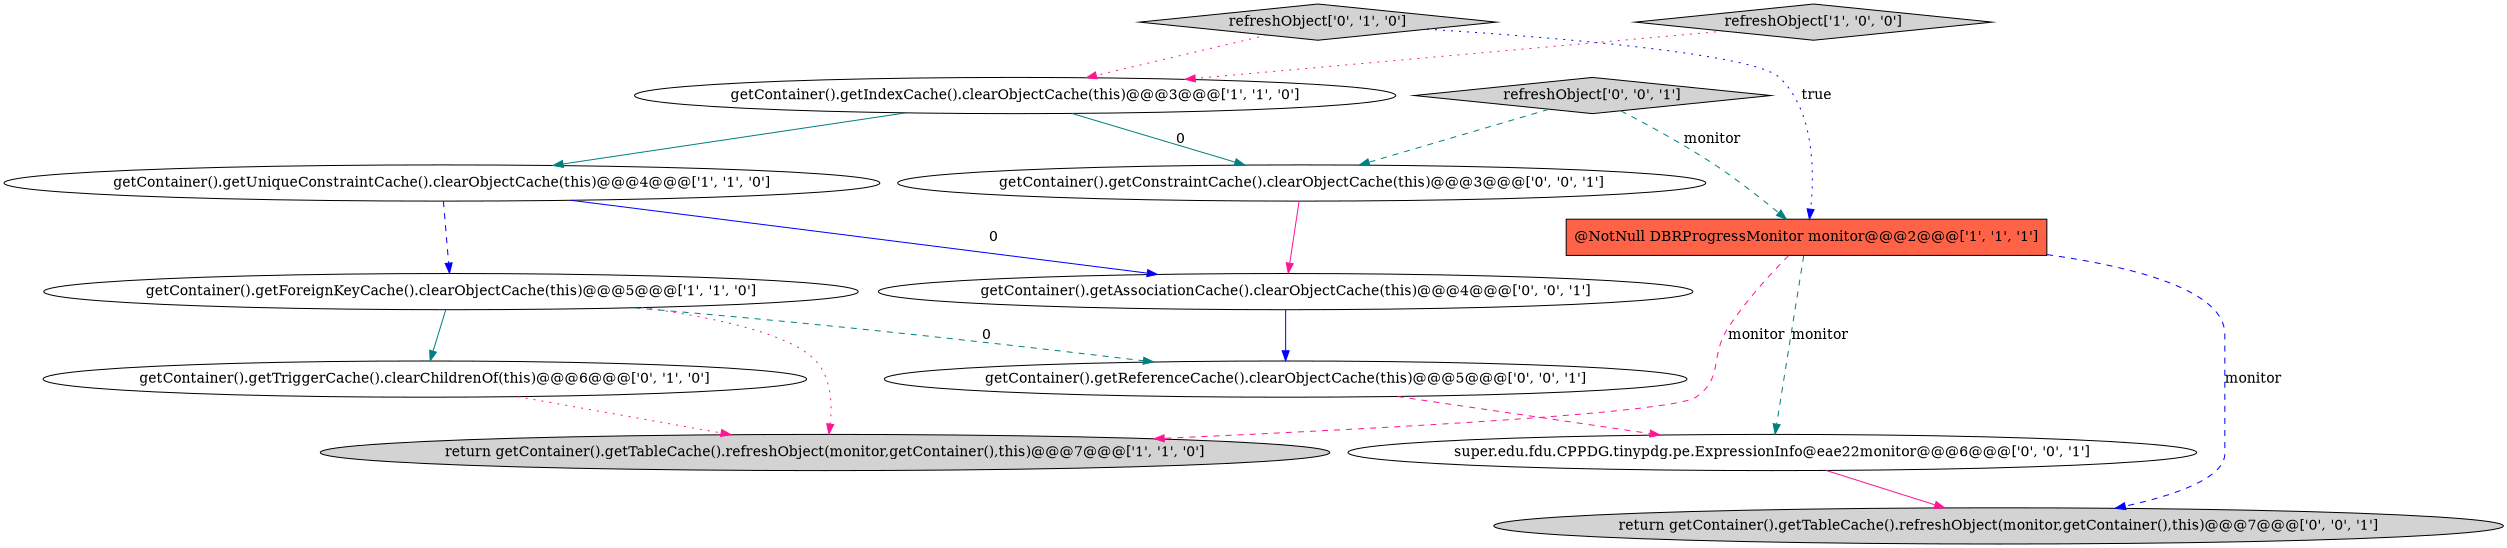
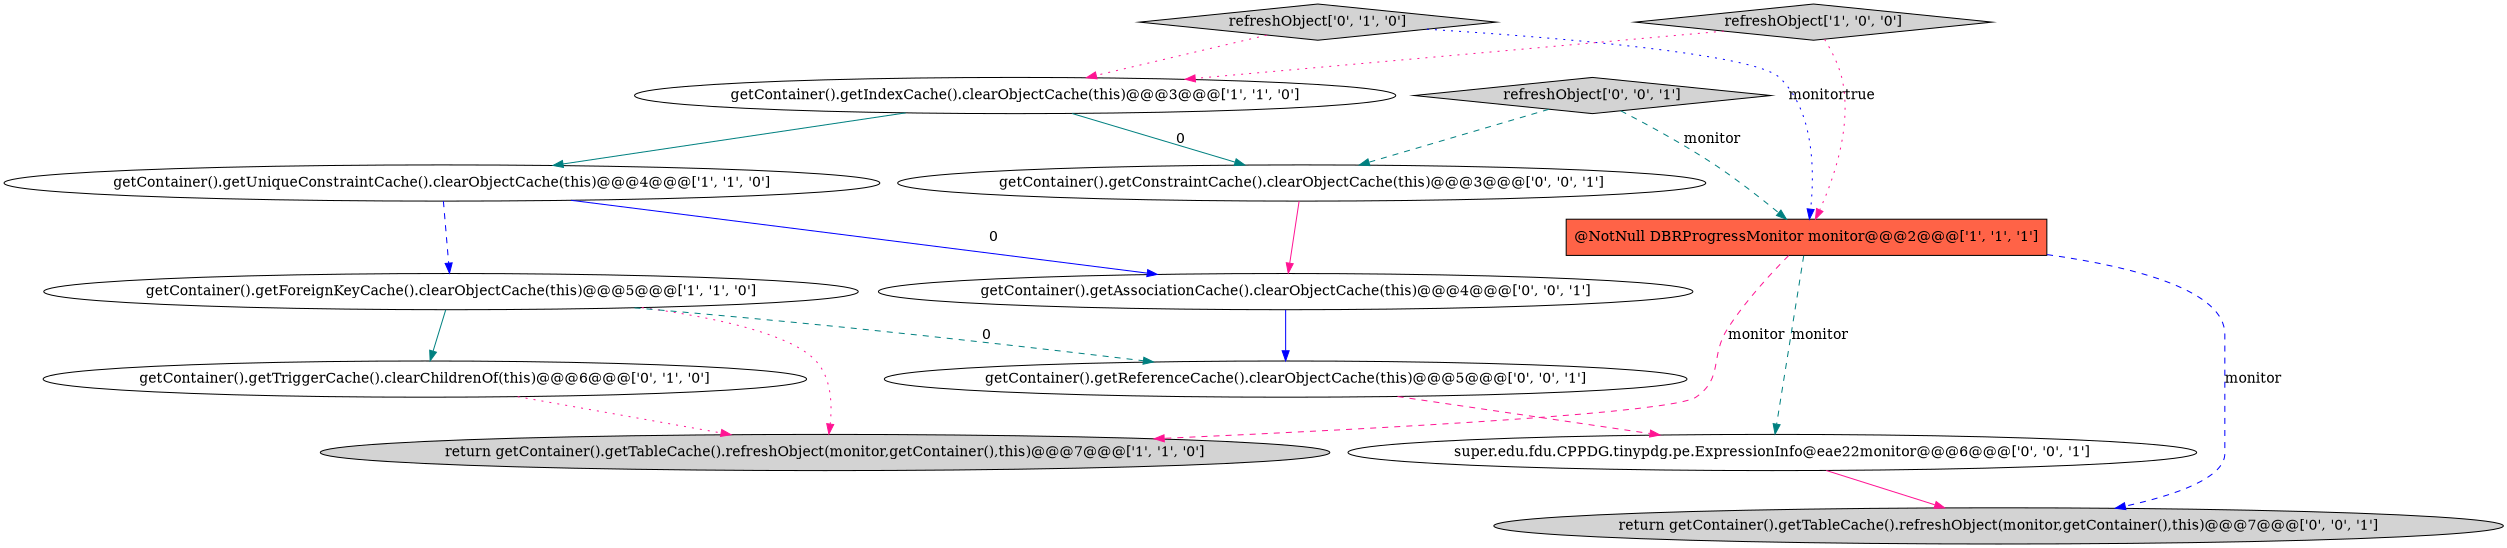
edge "refreshObject['0', '1', '0']" -> "@NotNull DBRProgressMonitor monitor@@@2@@@['1', '1', '1']": label "true" -> "monitor"
edge "refreshObject['1', '0', '0']" -> "@NotNull DBRProgressMonitor monitor@@@2@@@['1', '1', '1']": added, label "true"
